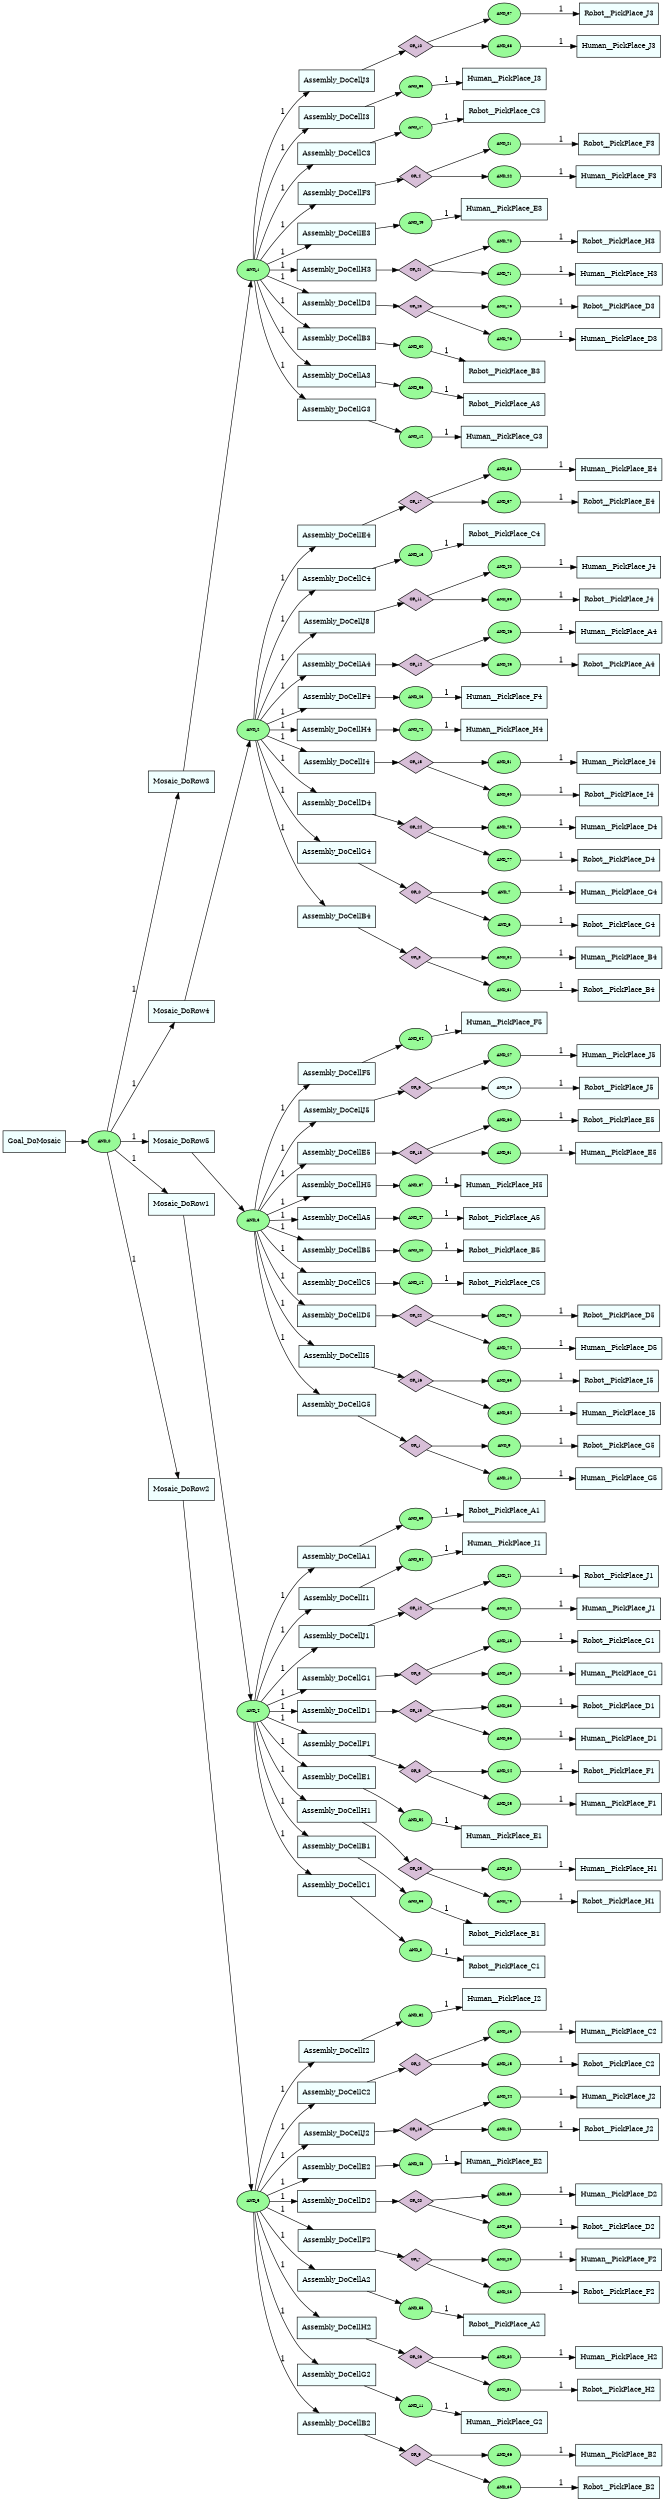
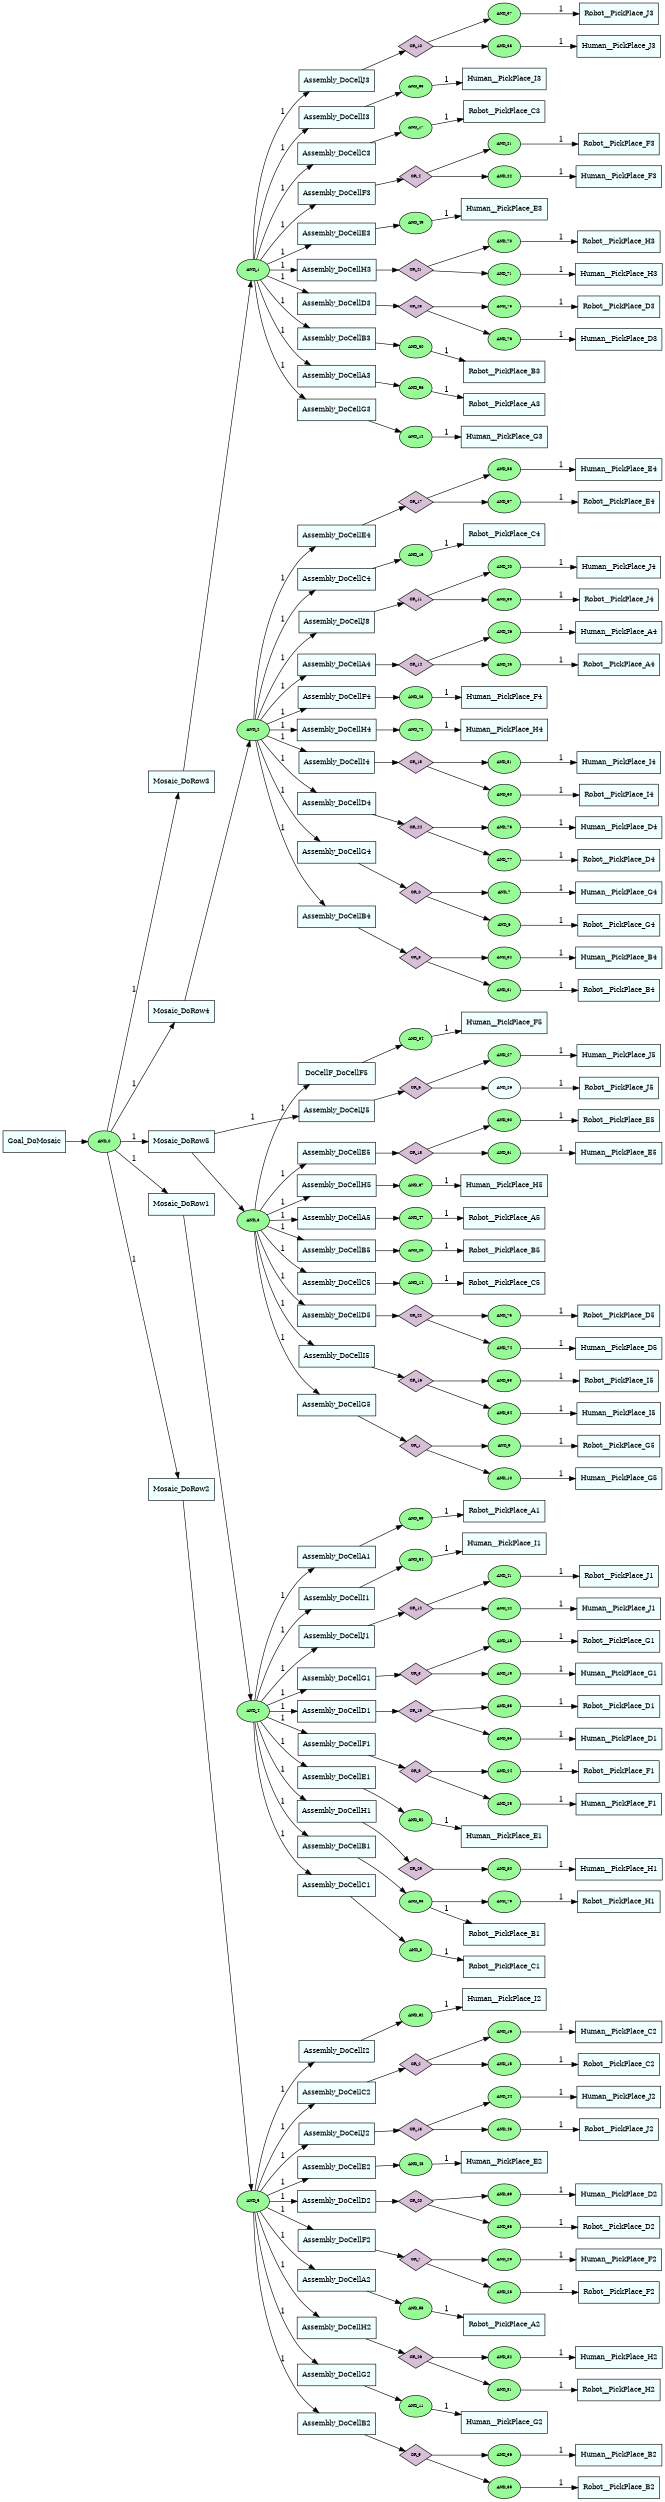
node "Assembly_DoCellF5": label "Assembly_DoCellF5" -> "DoCellF_DoCellF5"
edge "AND_3" -> "Assembly_DoCellJ5": now "Mosaic_DoRow5" -> "Assembly_DoCellJ5"
edge "OR_25" -> "AND_79": now "AND_33" -> "AND_79"
